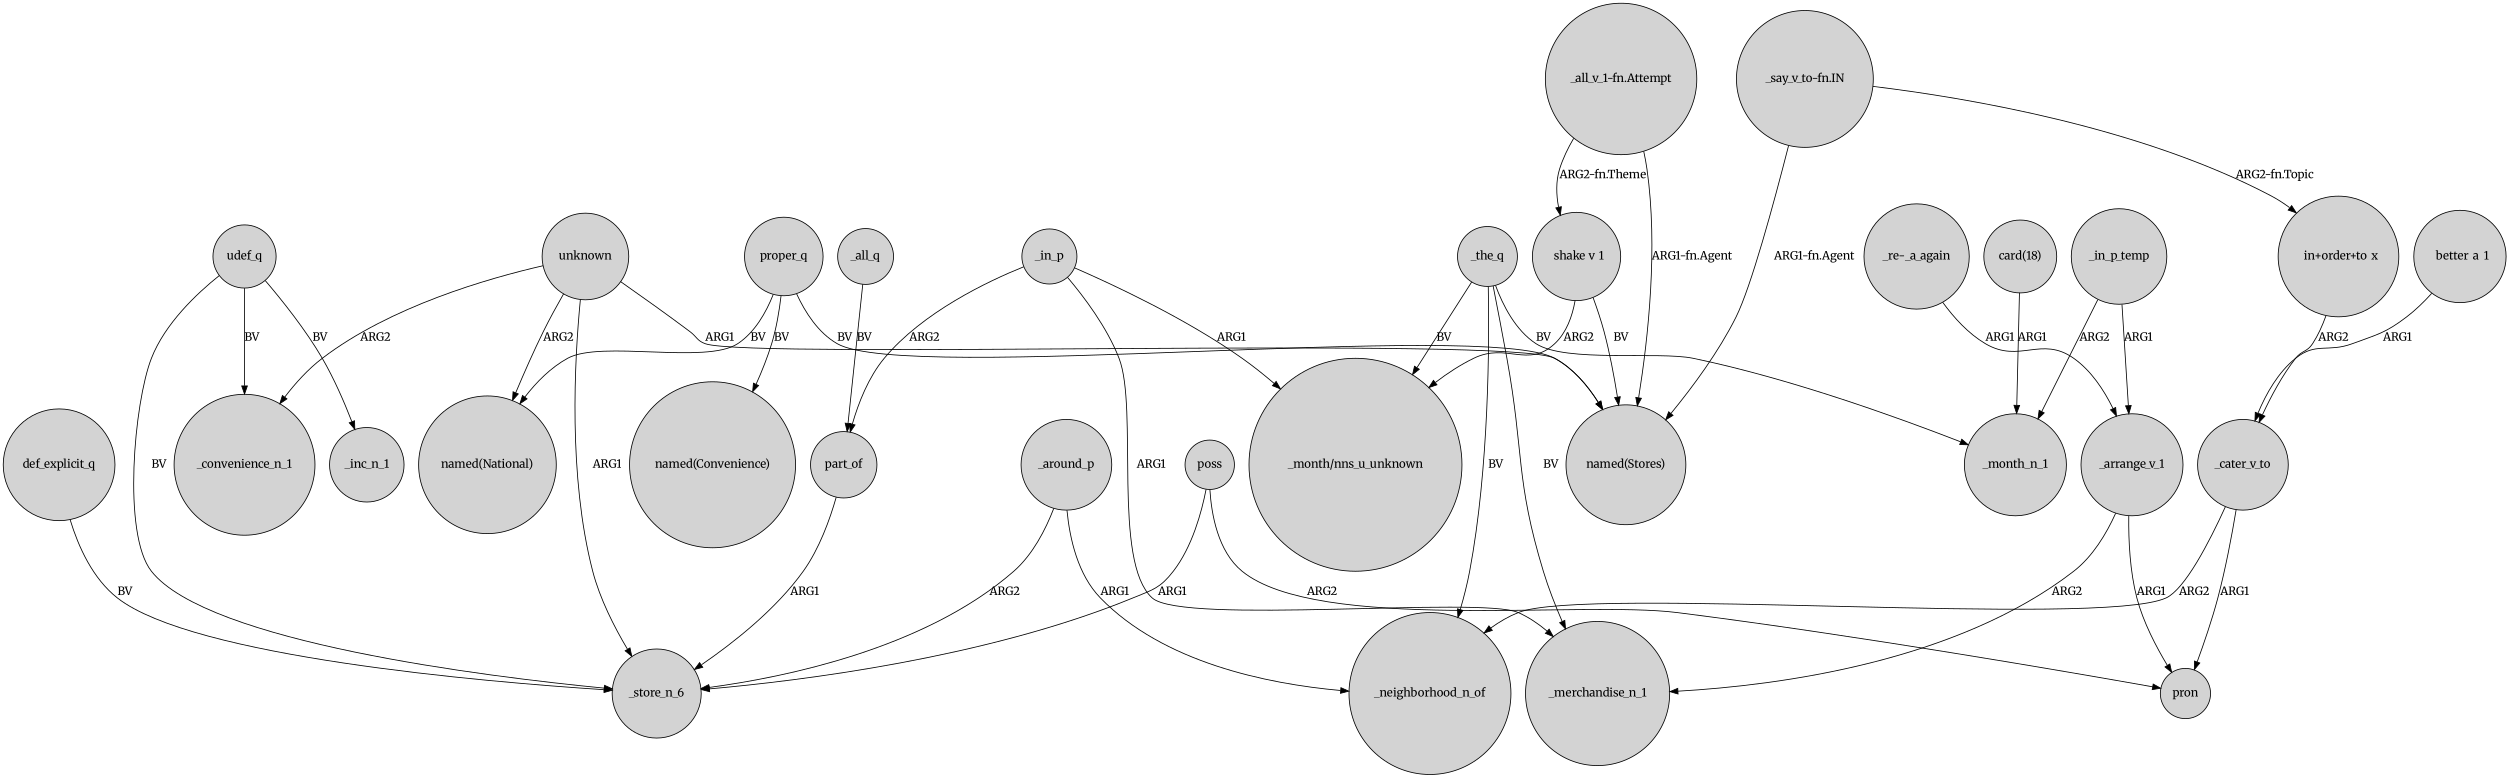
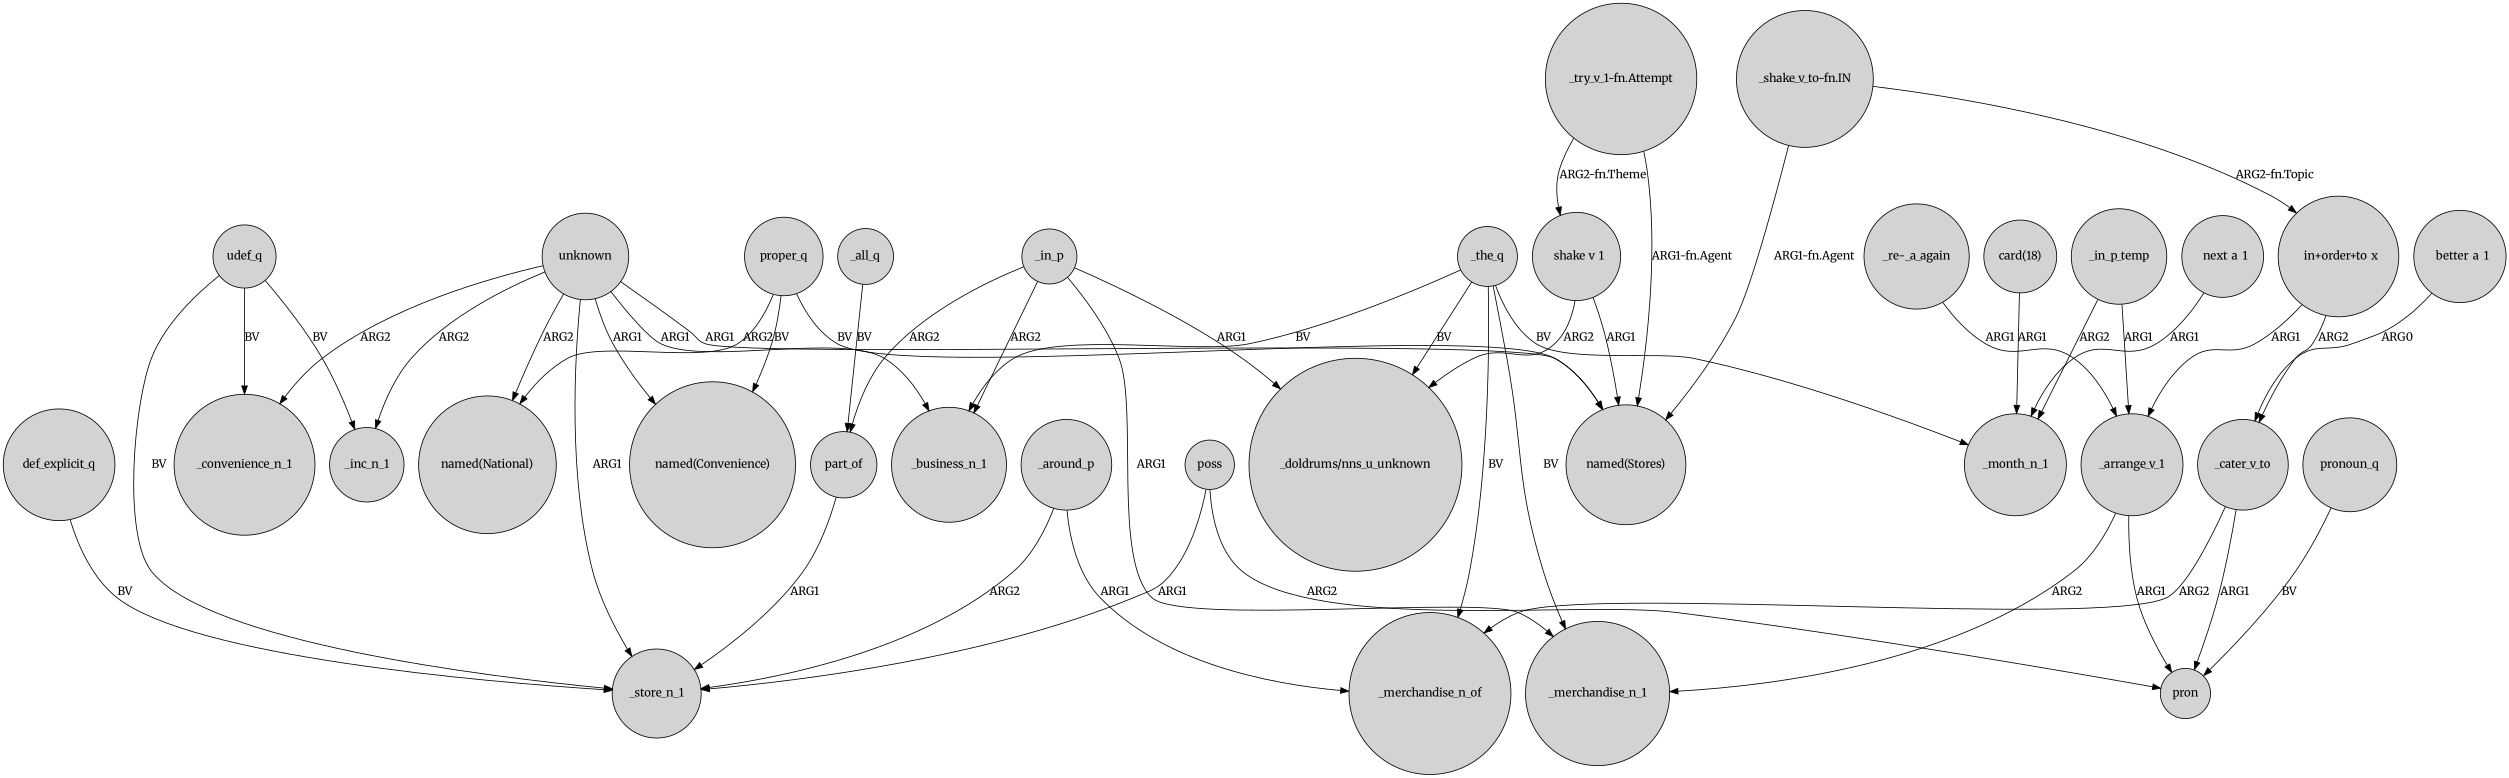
node "_all_v_1-fn.Attempt": label "_all_v_1-fn.Attempt" -> "_try_v_1-fn.Attempt"
node "_say_v_to-fn.IN": label "_say_v_to-fn.IN" -> "_shake_v_to-fn.IN"
node "_next_a_1": added
edge "unknown" -> "_inc_n_1": added, label "ARG2"
edge "proper_q" -> "named(National)": label "BV" -> "ARG2"
edge "_shake_v_1" -> "named(Stores)": label "BV" -> "ARG1"
edge "_better_a_1" -> "_cater_v_to": label "ARG1" -> "ARG0"
edge "unknown" -> "named(Convenience)": added, label "ARG1"
edge "_in+order+to_x" -> "_arrange_v_1": added, label "ARG1"
node "_business_n_1": added
node "_month/nns_u_unknown": label "_month/nns_u_unknown" -> "_doldrums/nns_u_unknown"
node "pronoun_q": added
node "_store_n_6": label "_store_n_6" -> "_store_n_1"
node "_neighborhood_n_of": label "_neighborhood_n_of" -> "_merchandise_n_of"
